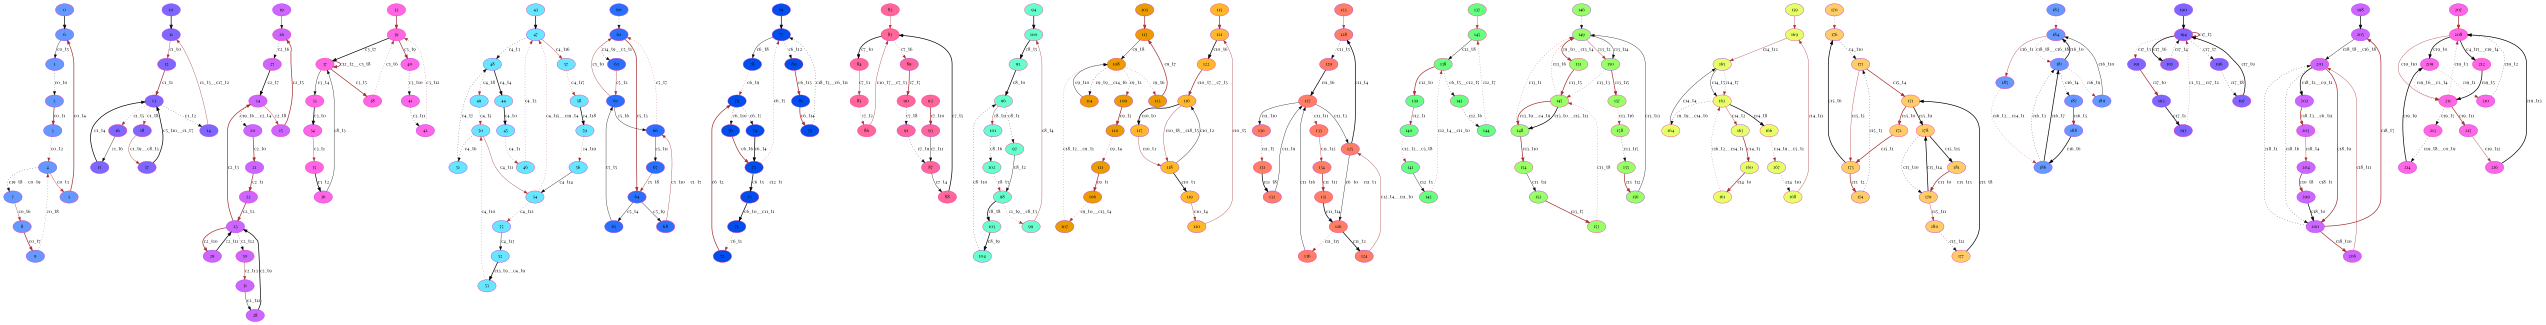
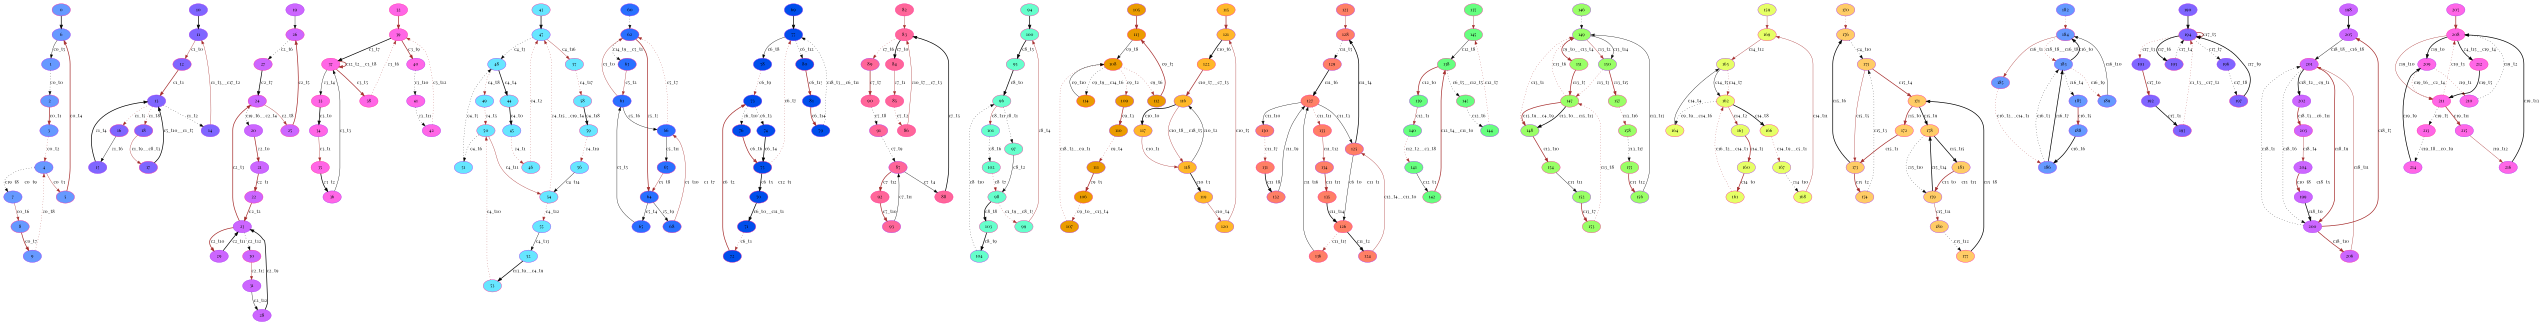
edge "36" -> "37": label "c8_t3" -> "c3_t3"
edge "142" -> "138": style dotted -> bold
edge "87" -> "92": added, label "c7_t12"
node "299": label "299" -> "199"
